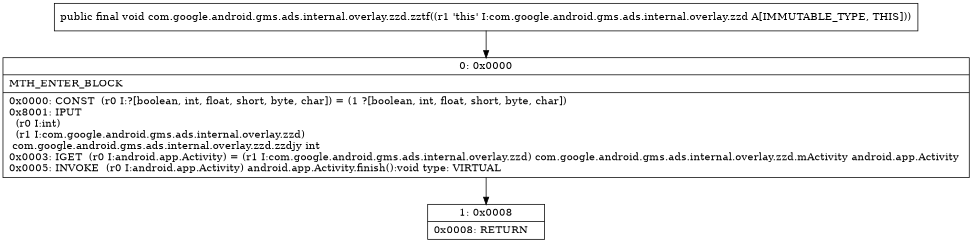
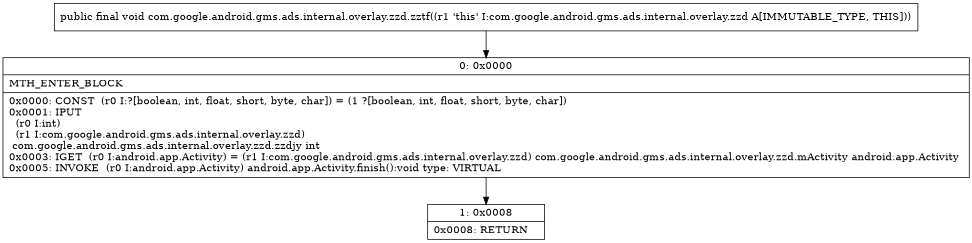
node "0: 0x0000": text "0x8001: IPUT" -> "0x0001: IPUT"
